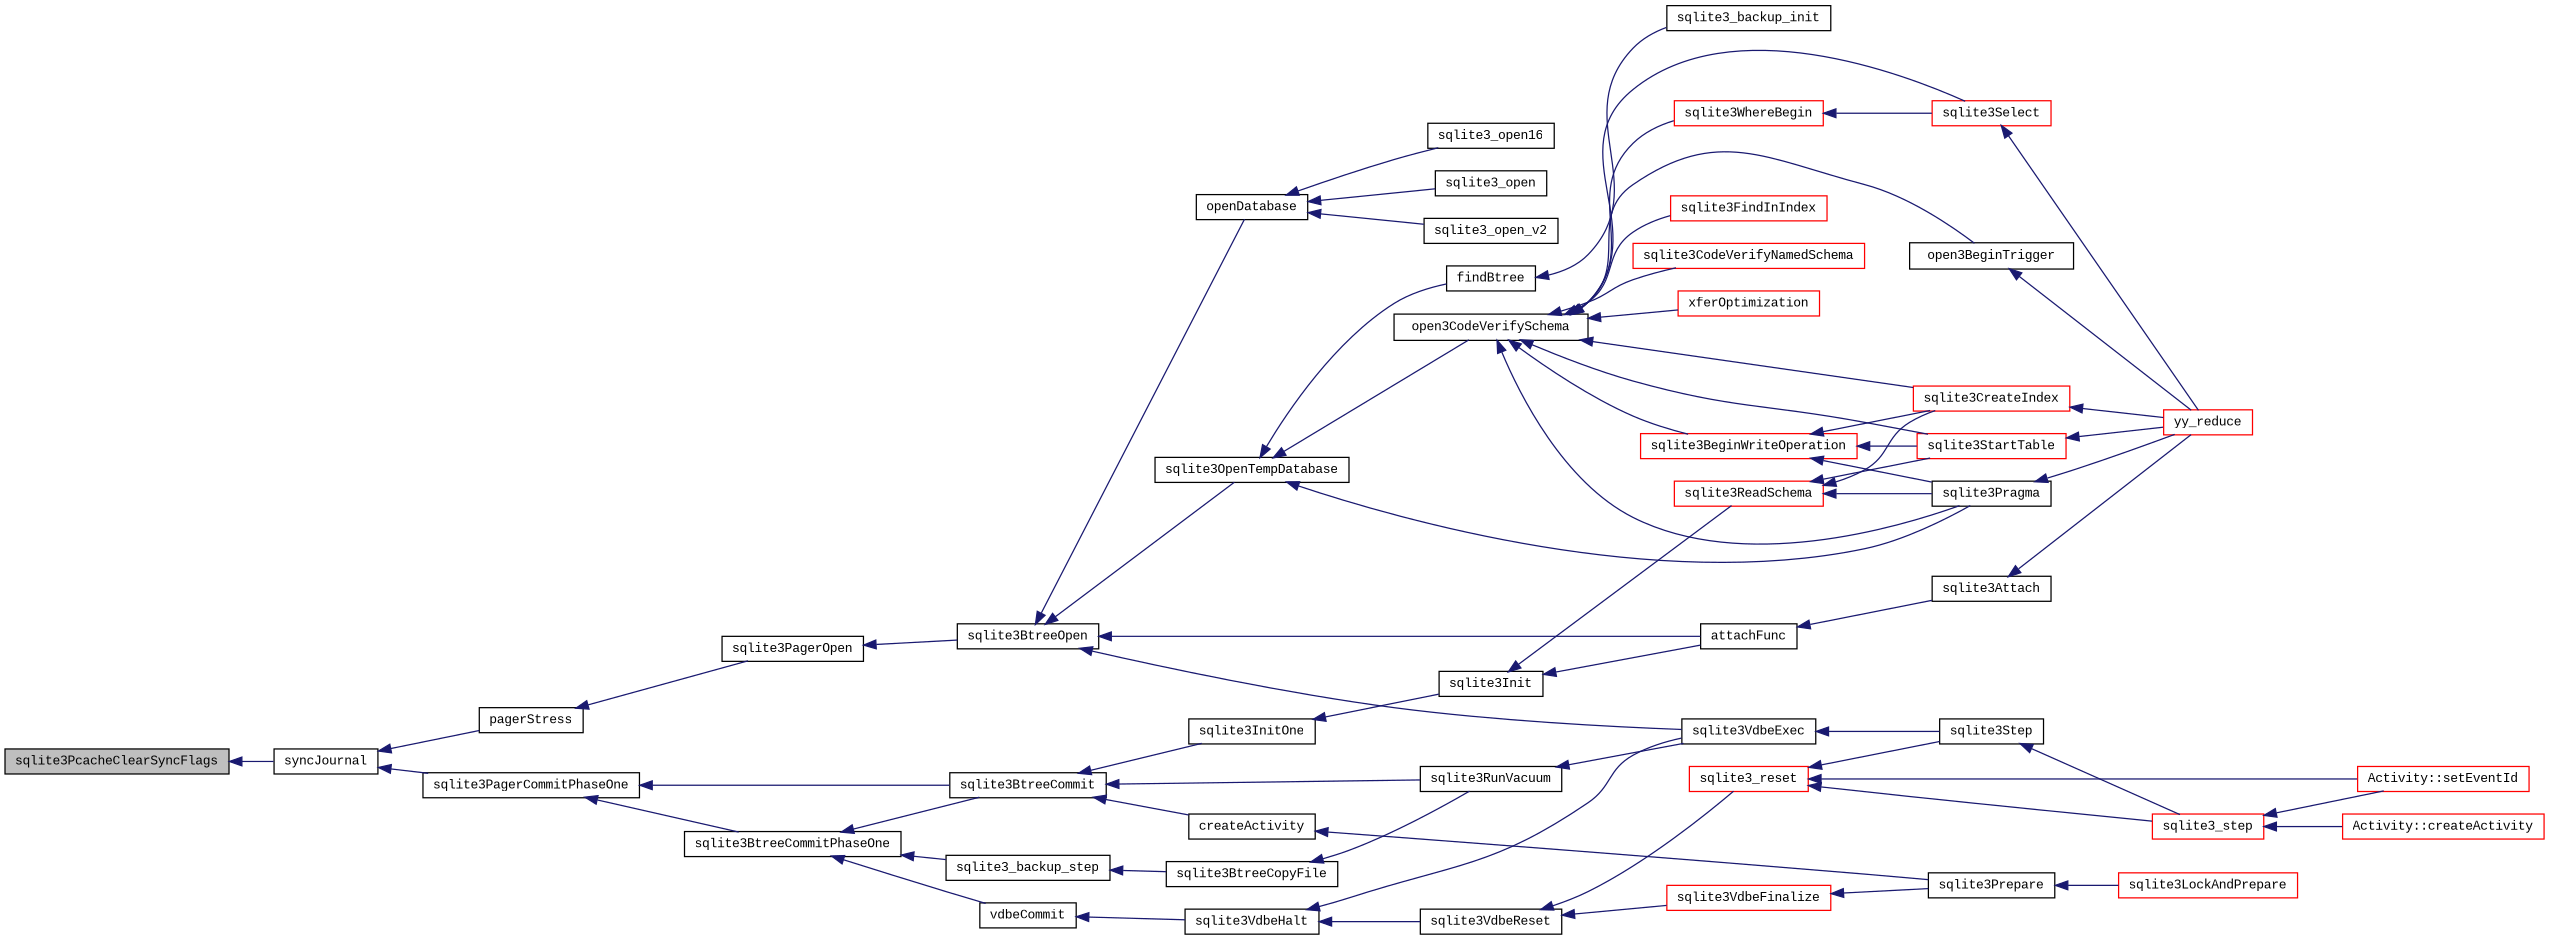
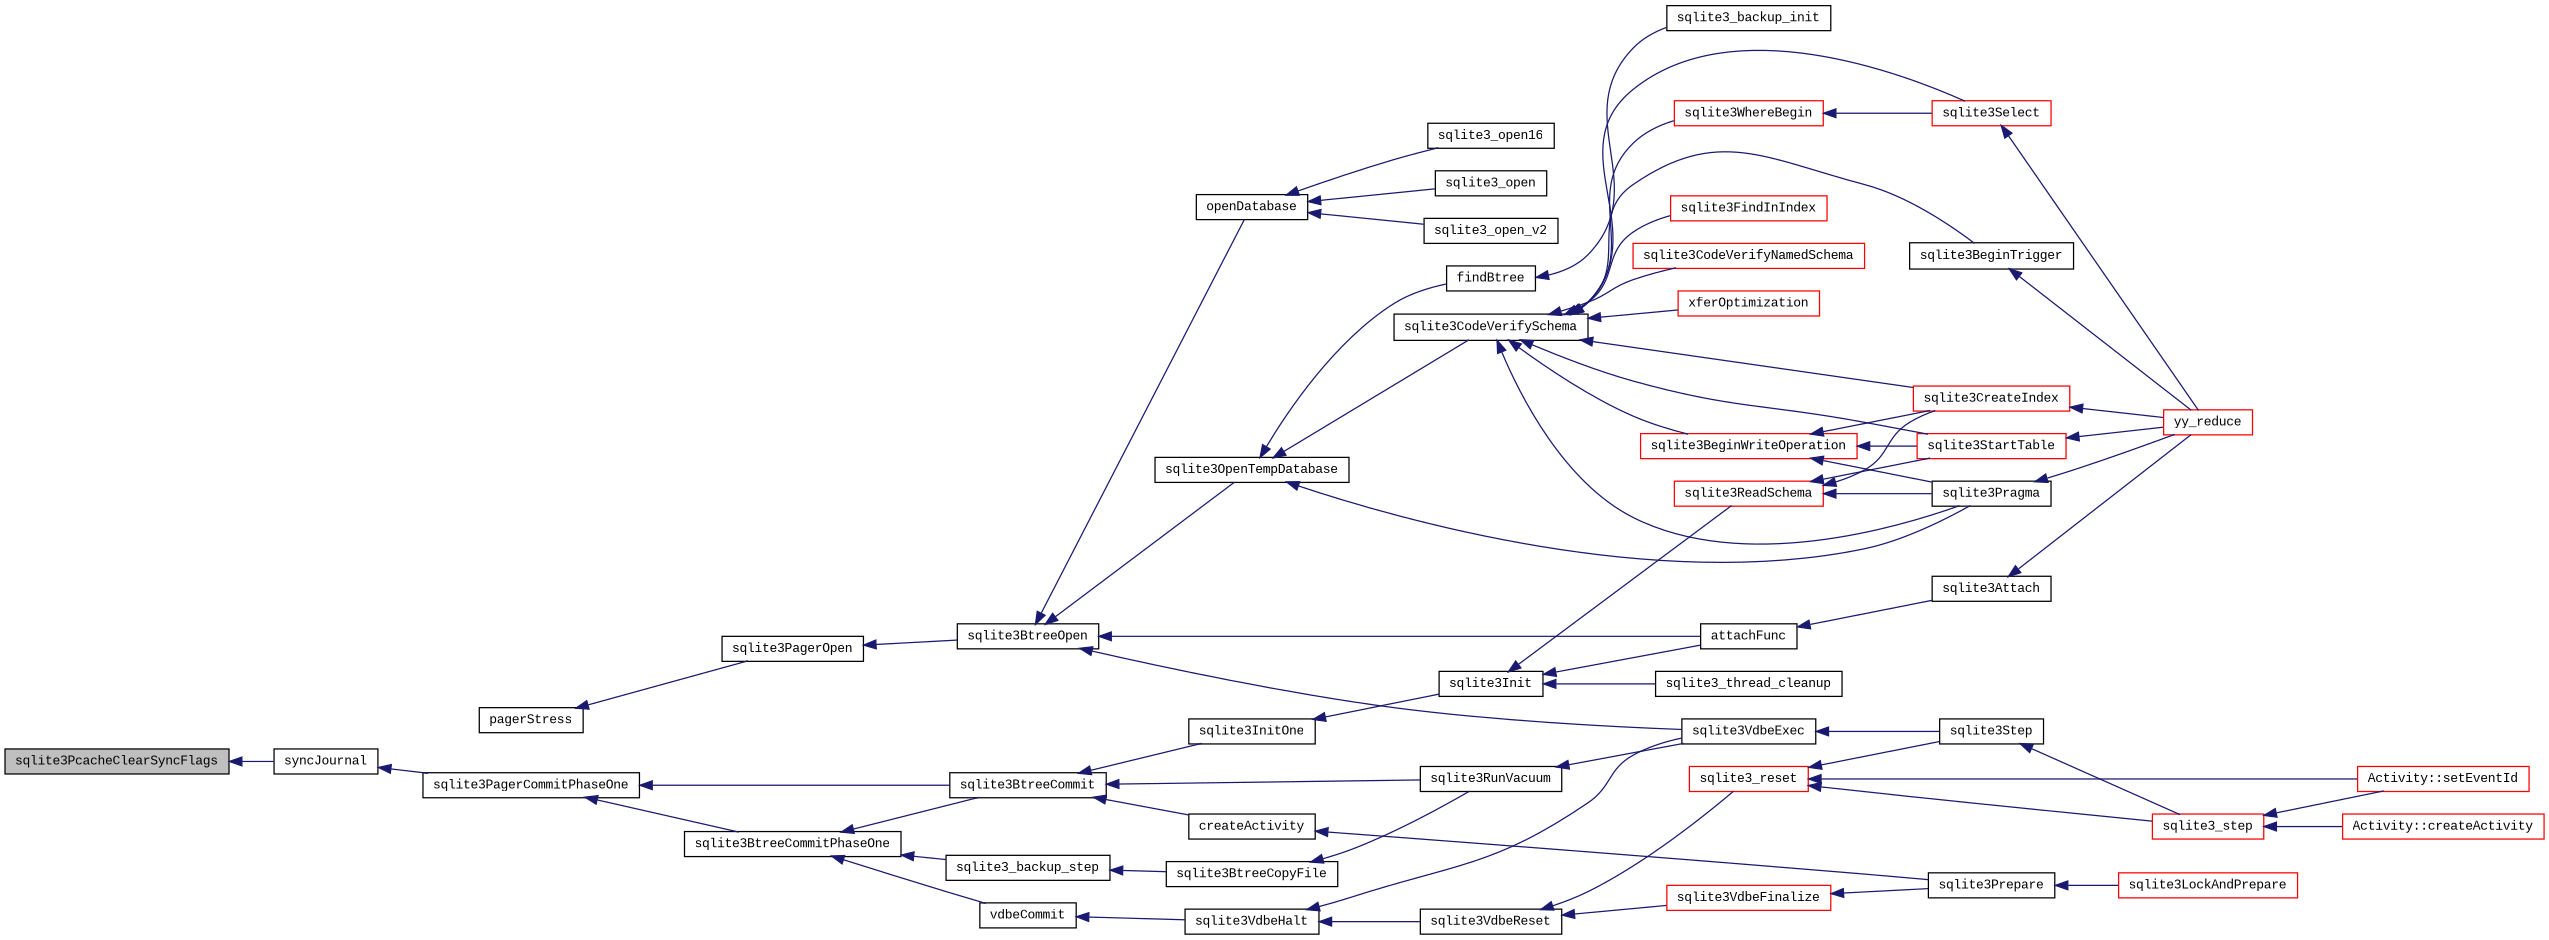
node "open3BeginTrigger": label "open3BeginTrigger" -> "sqlite3BeginTrigger"
node "open3CodeVerifySchema": label "open3CodeVerifySchema" -> "sqlite3CodeVerifySchema"
node "sqlite3_thread_cleanup": added
edge "pagerStress" -> "syncJournal": removed
